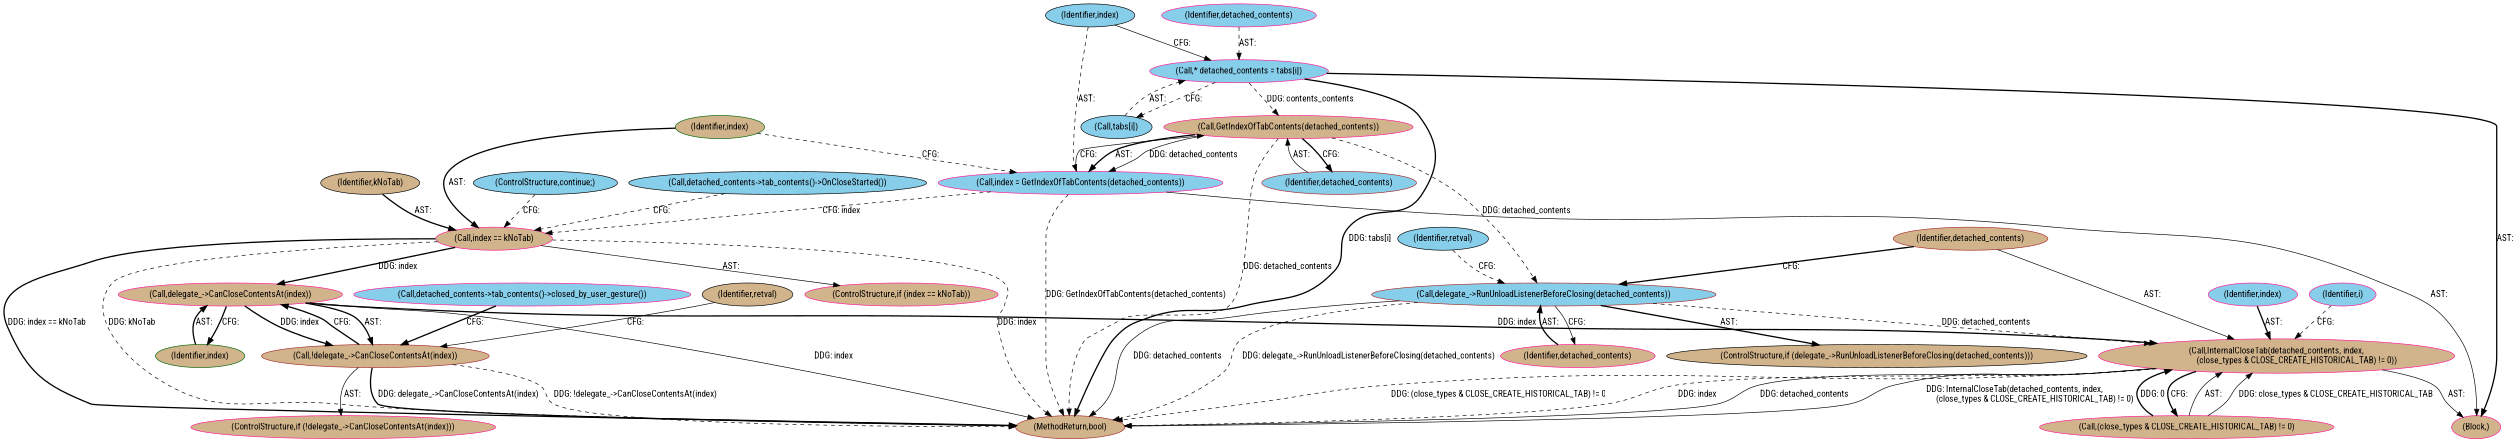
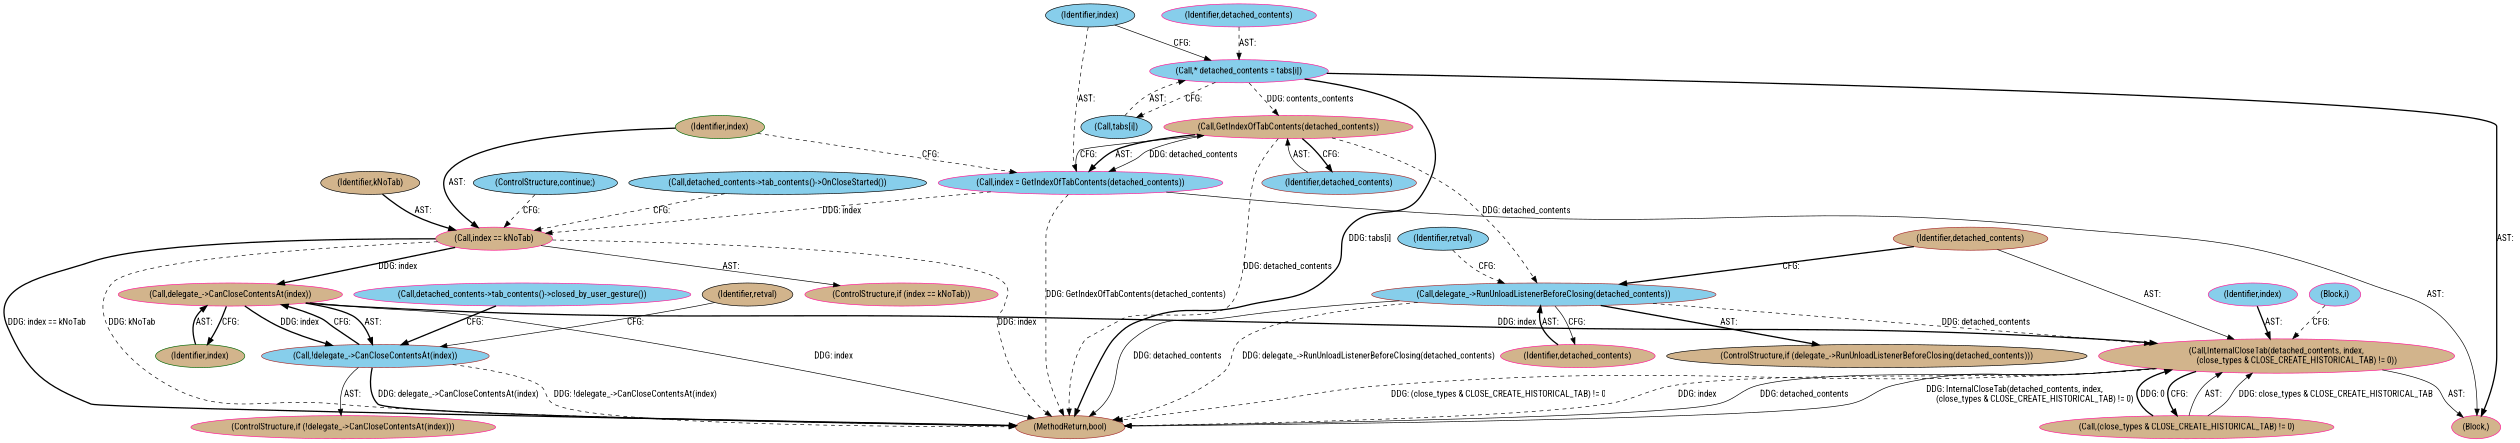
edge "(Call,index = GetIndexOfTabContents(detached_contents))" -> "(Call,index == kNoTab)": label "CFG: index" -> "DDG: index"
node "(Identifier,i)": label "(Identifier,i)" -> "(Block,i)"
node "(Call,!delegate_->CanCloseContentsAt(index))": fillcolor tan -> skyblue
